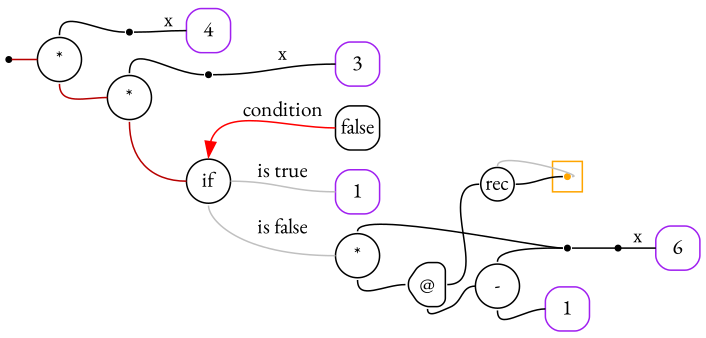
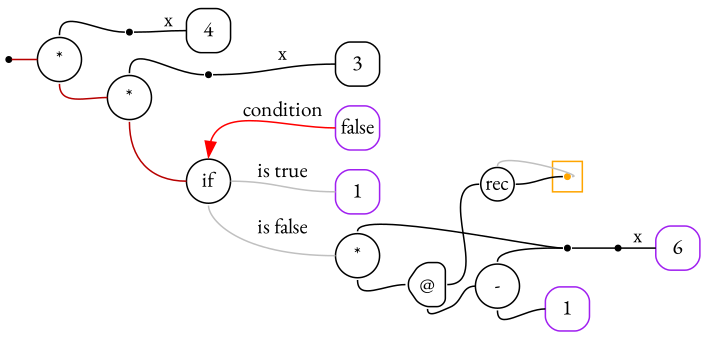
node "4": color purple -> #000000
node "3": color purple -> #000000
node "false": color black -> purple
